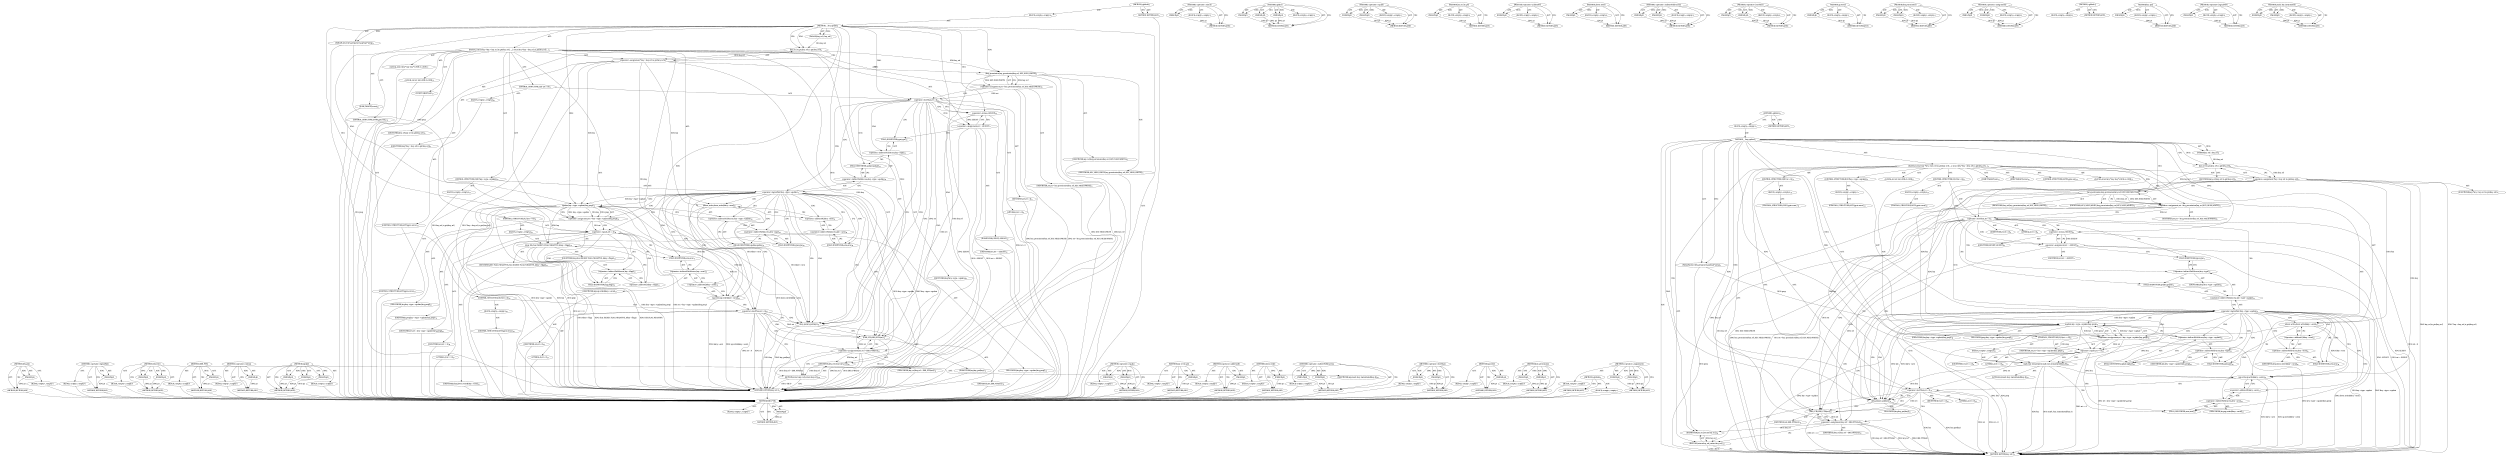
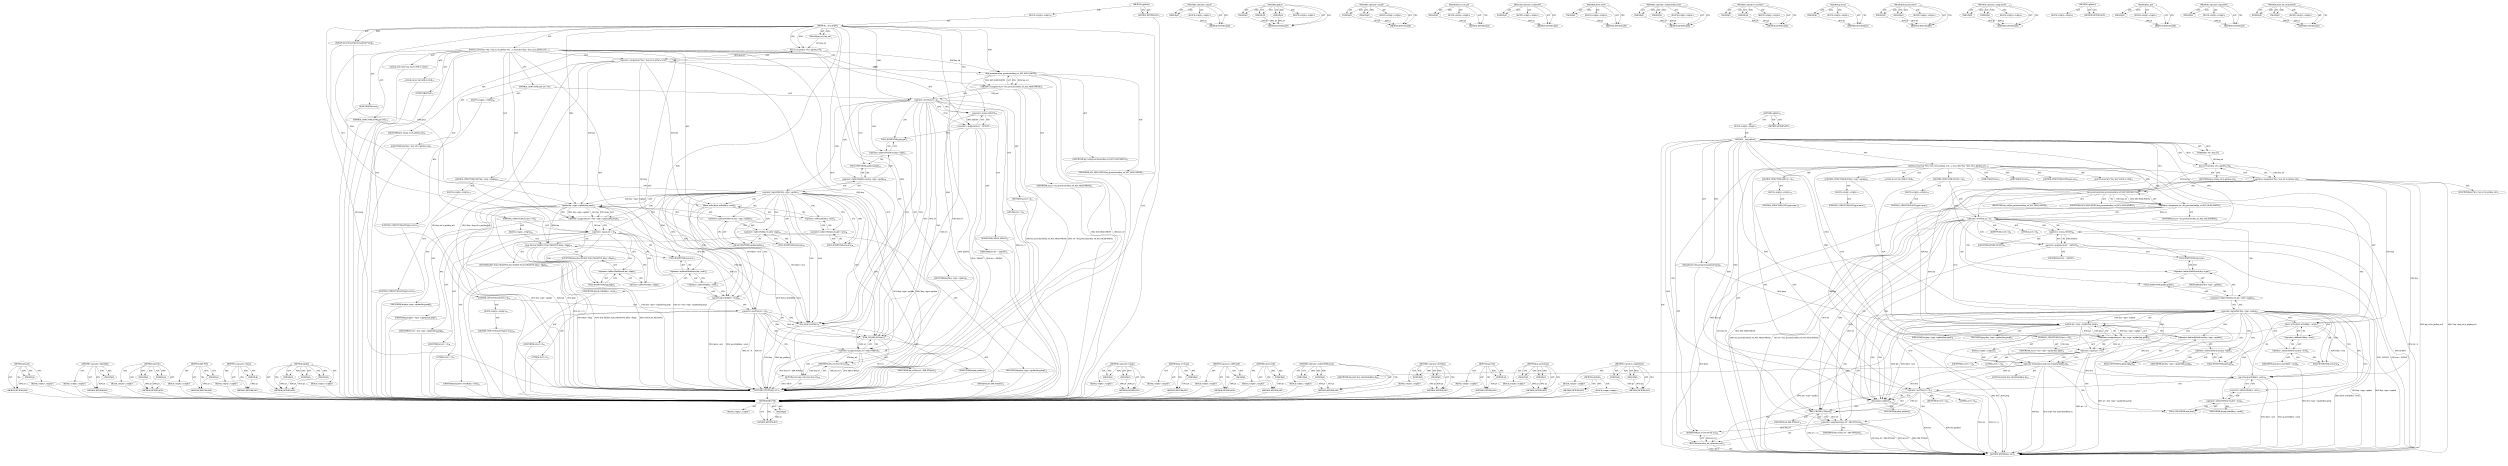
edge "(IDENTIFIER,key,clear_bit(KEY_FLAG_NEGATIVE, &key->flags))" -> "(<operator>.indirectFieldAccess,key->flags)": reversed
edge "(METHOD,clear_bit)" -> "(IDENTIFIER,key,mark_key_instantiated(key, 0))": now "(mark_key_instantiated,mark_key_instantiated(key, 0))" -> "(IDENTIFIER,key,mark_key_instantiated(key, 0))"
